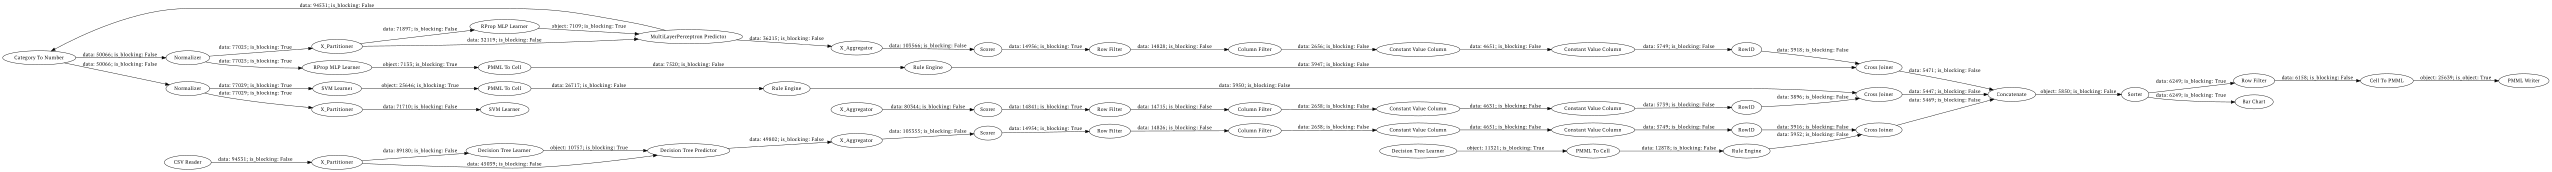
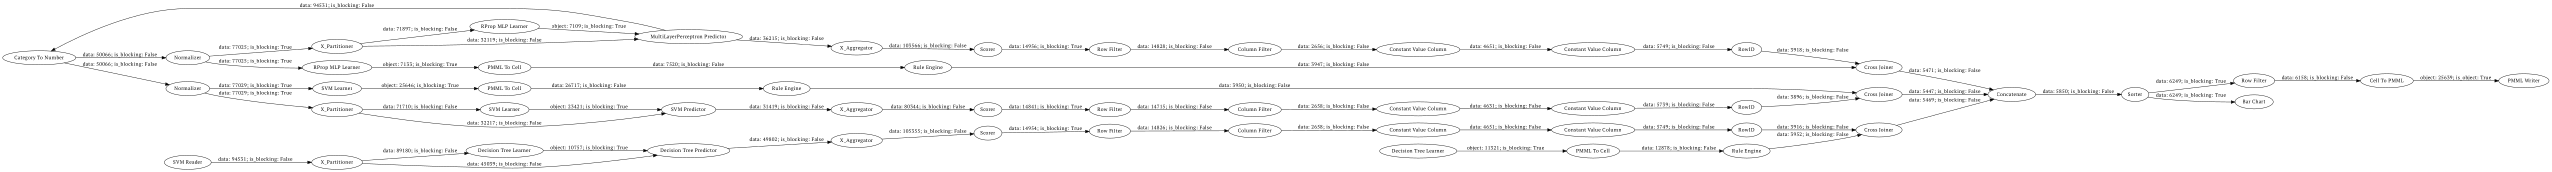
edge "Concatenate" -> "Sorter": label "object: 5850; is_blocking: False" -> "data: 5850; is_blocking: False"
node "SVM Predictor": added
node "CSV Reader": label "CSV Reader" -> "SVM Reader"
